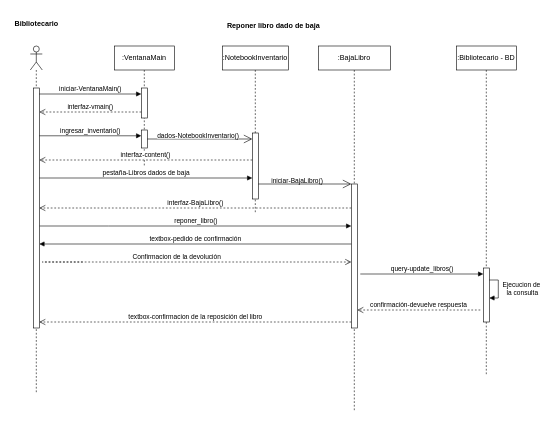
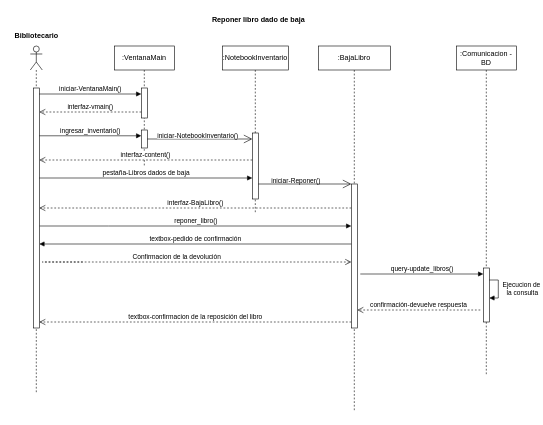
node "Bibliotecario": moved (36, 24) -> (36, 36)
node "Reponer libro dado de baja": moved (273, 26) -> (258, 20)
node ":Bibliotecario - BD": label ":Bibliotecario - BD" -> ":Comunicacion - BD"
node "dados-NotebookInventario()": label "dados-NotebookInventario()" -> "iniciar-NotebookInventario()"
node "iniciar-BajaLibro()": label "iniciar-BajaLibro()" -> "iniciar-Reponer()"
